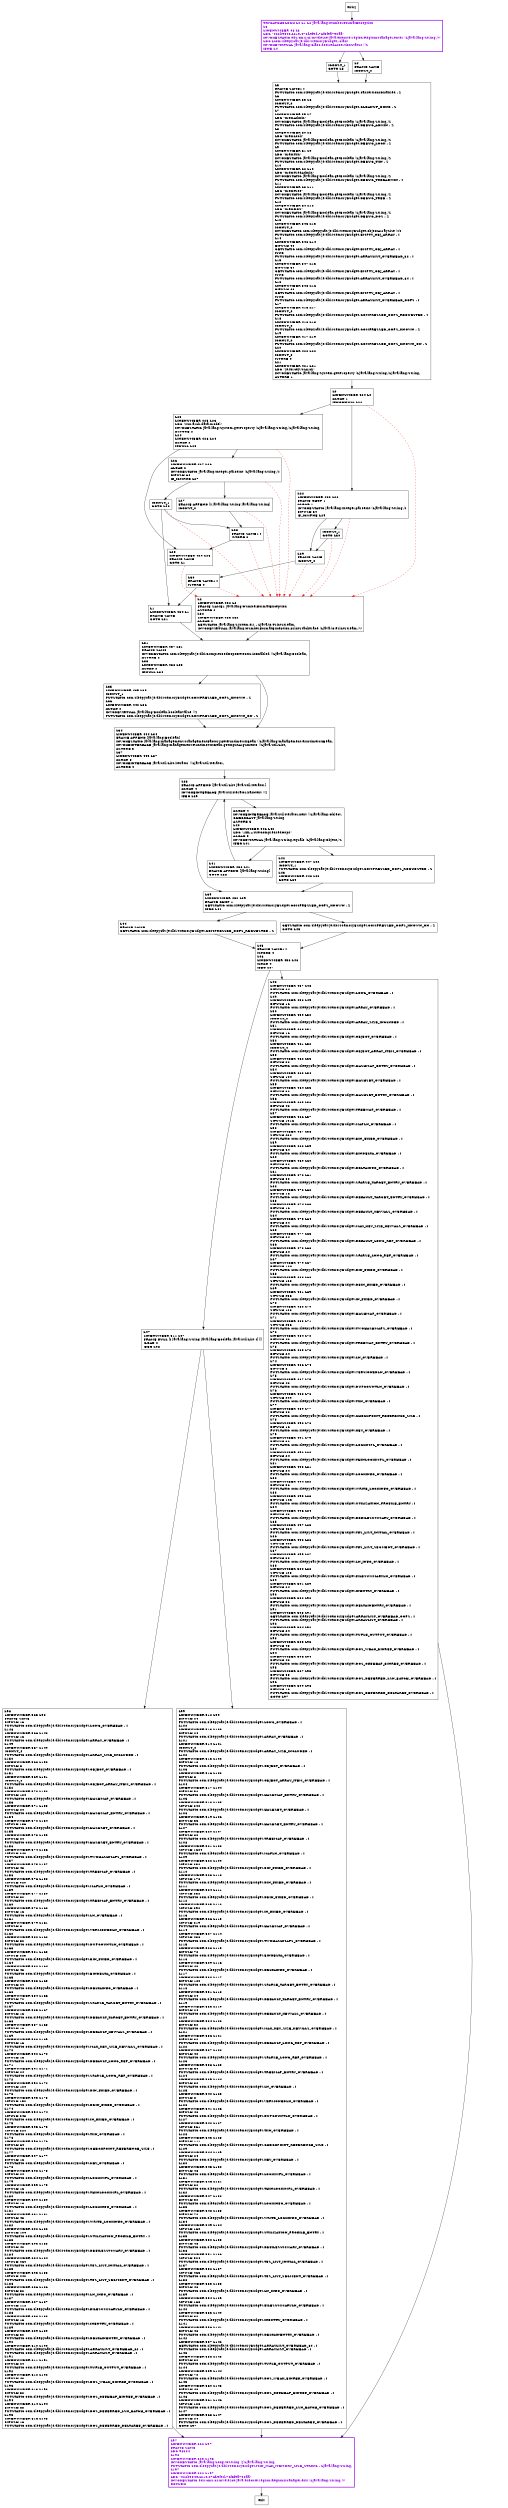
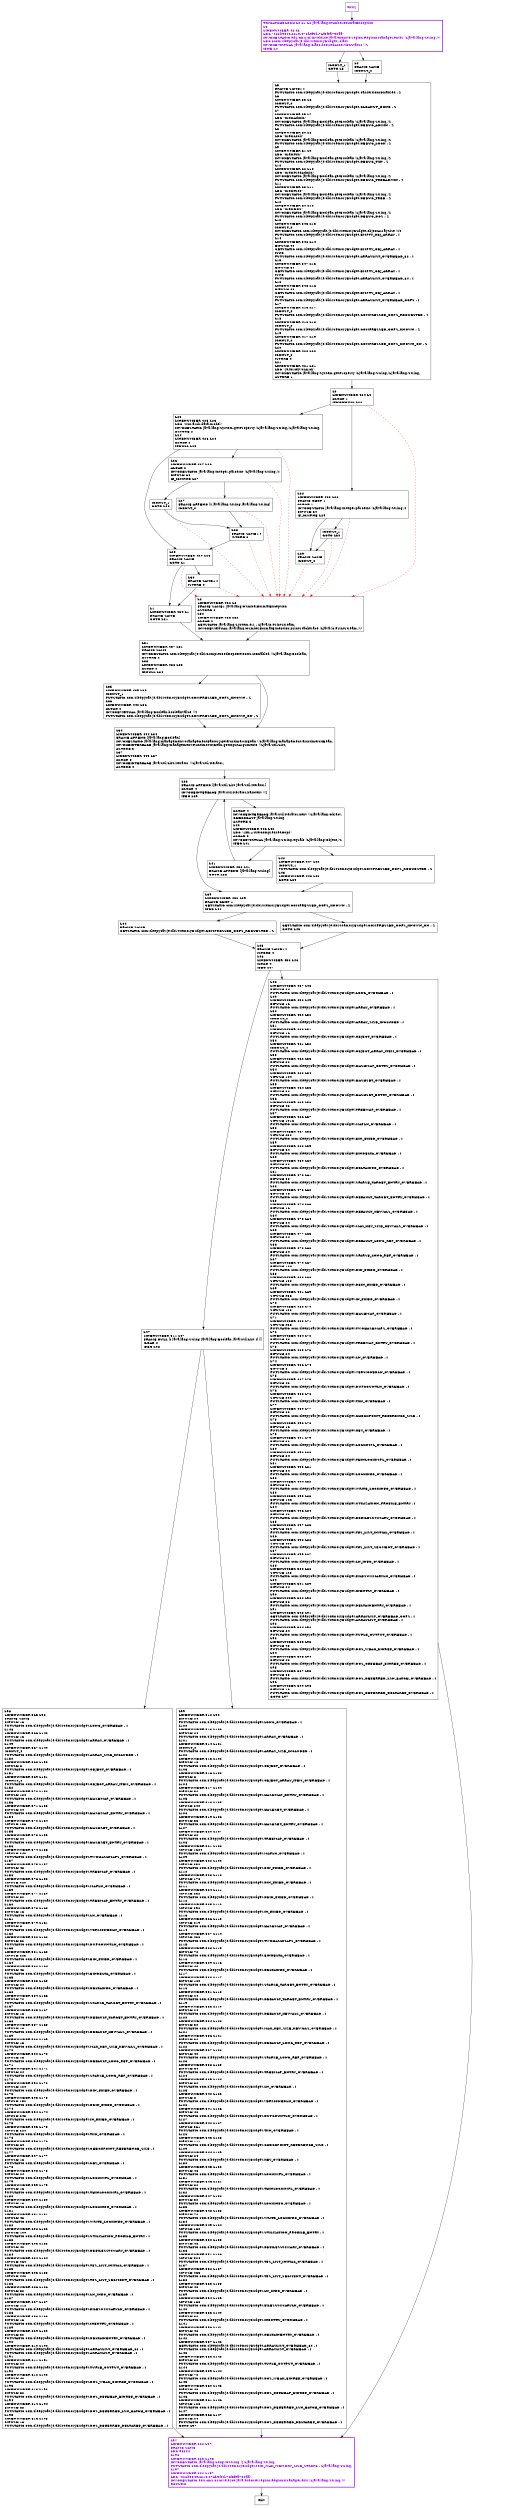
node "entry": fontcolor black -> purple
edge "ICONST_1 GOTO L28" -> "L1 LINENUMBER 434 L1 FRAME SAME GOTO L31": now "L25 LINENUMBER 429 L25 FRAME SAME GOTO L1" -> "L1 LINENUMBER 434 L1 FRAME SAME GOTO L31"
edge "L29 FRAME SAME ICONST_0" -> "L30 FRAME SAME1 I ISTORE 0": now "L25 LINENUMBER 429 L25 FRAME SAME GOTO L1" -> "L30 FRAME SAME1 I ISTORE 0"
